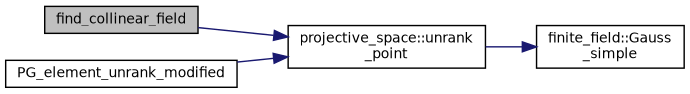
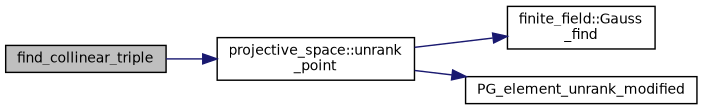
node "find_collinear_field": label "find_collinear_field" -> "find_collinear_triple"
node "finite_field::Gauss _simple": label "finite_field::Gauss _simple" -> "finite_field::Gauss _find"
edge "PG_element_unrank_modified" -> "projective_space::unrank _point": reversed
